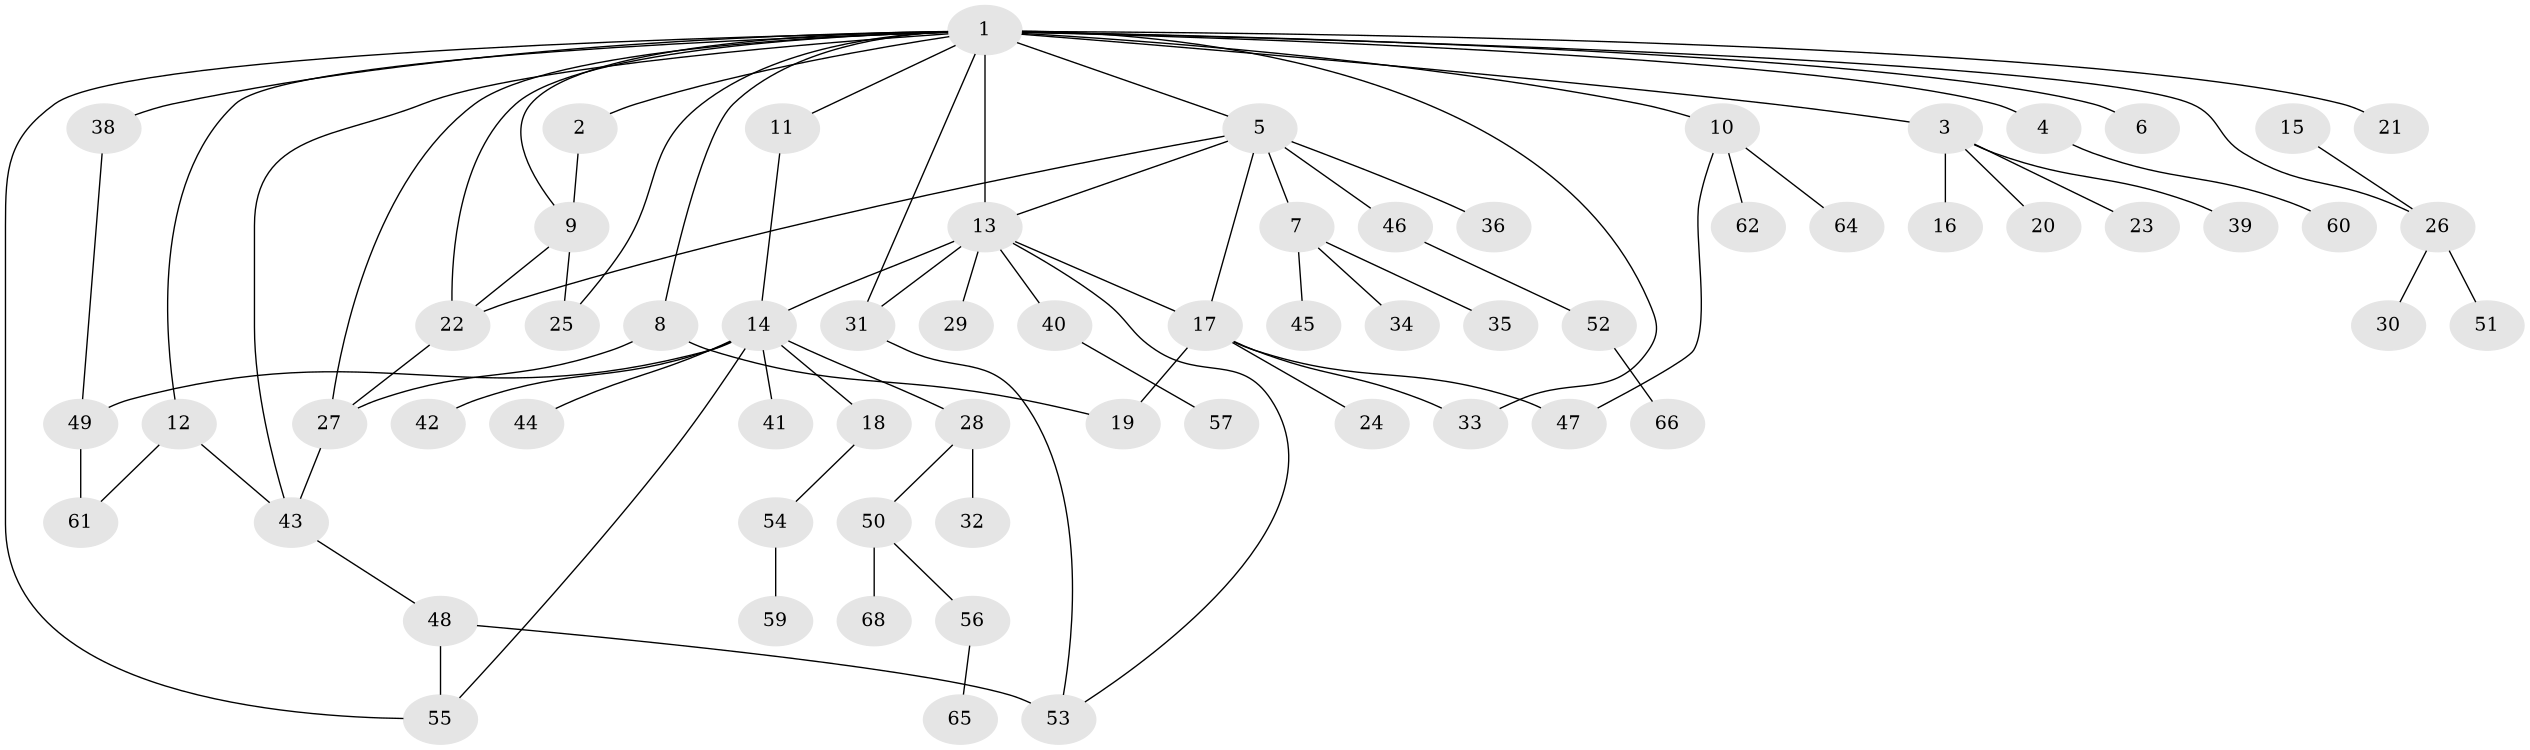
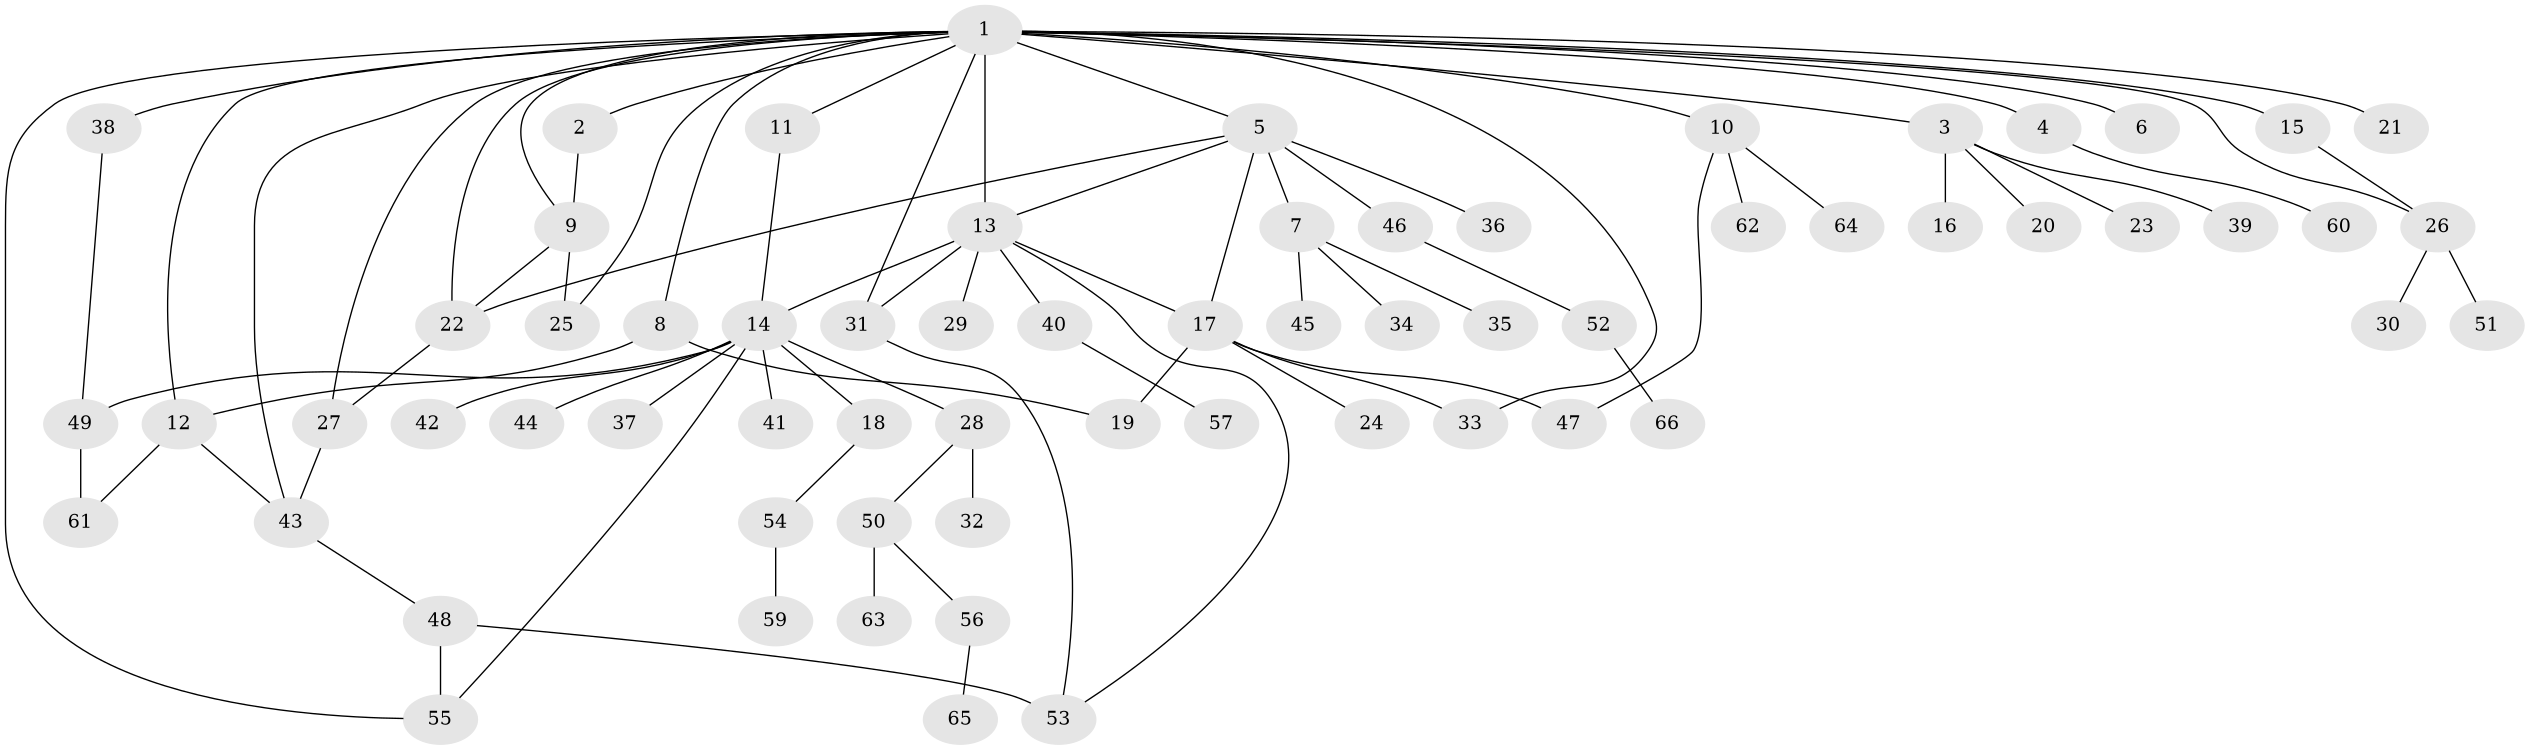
edge "1" -- "15": added
edge "8" -- "27": now "8" -- "12"
node "37": added
node "68": label "68" -> "63"
